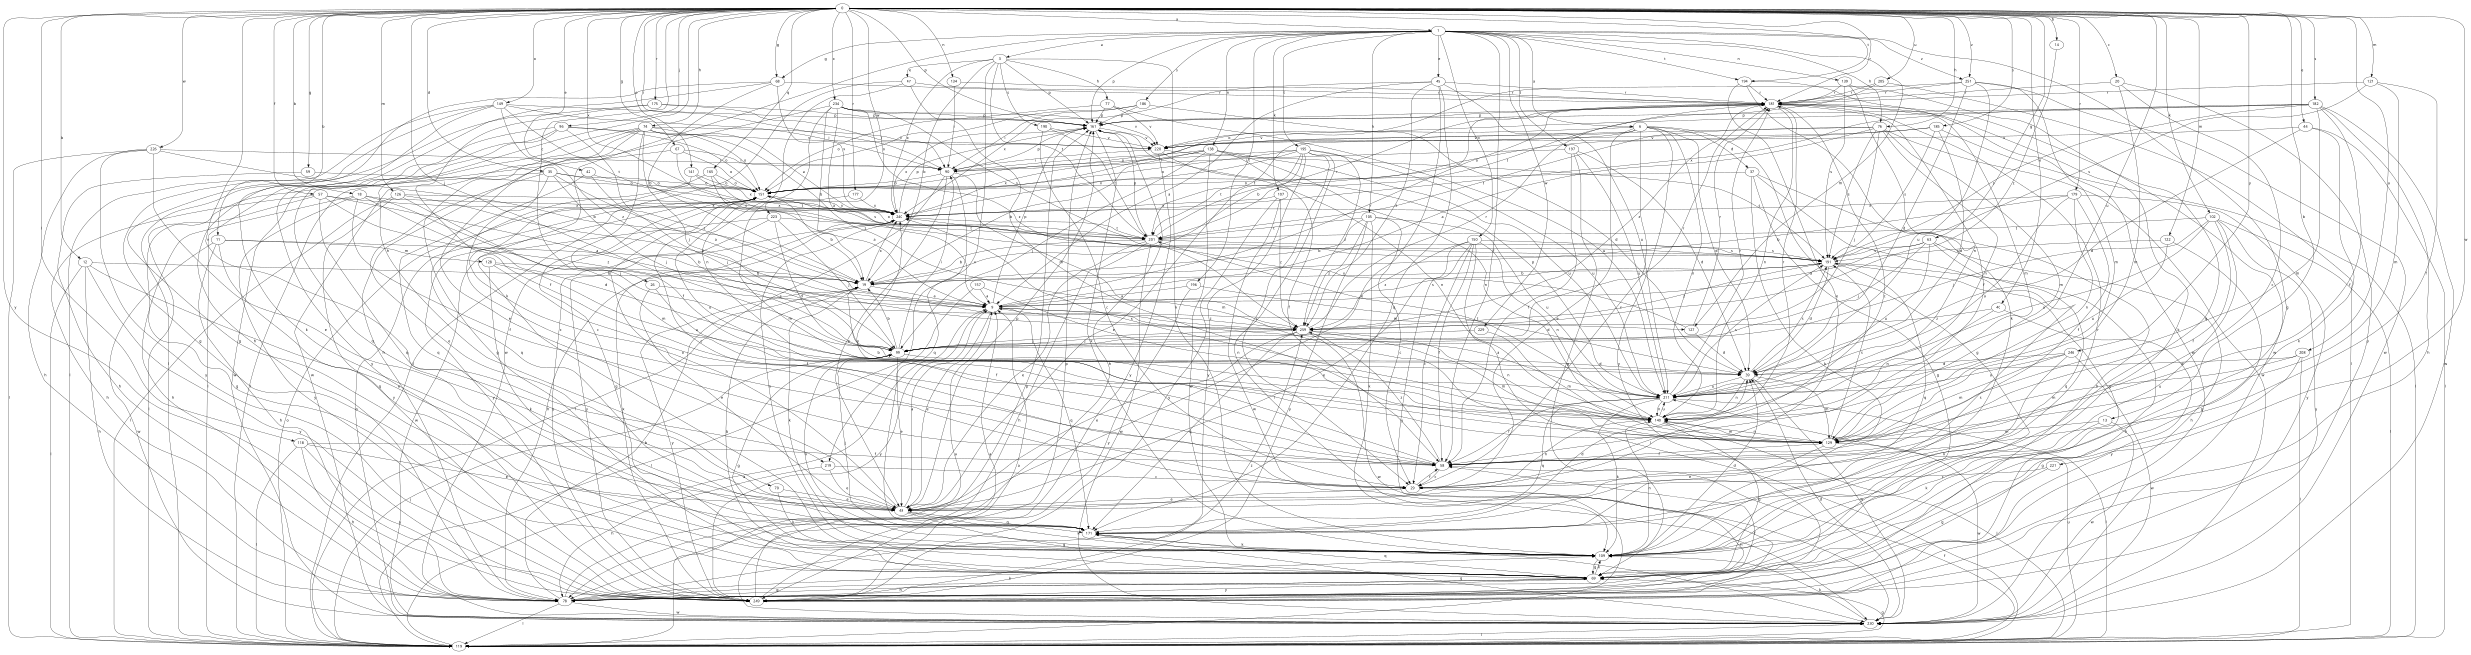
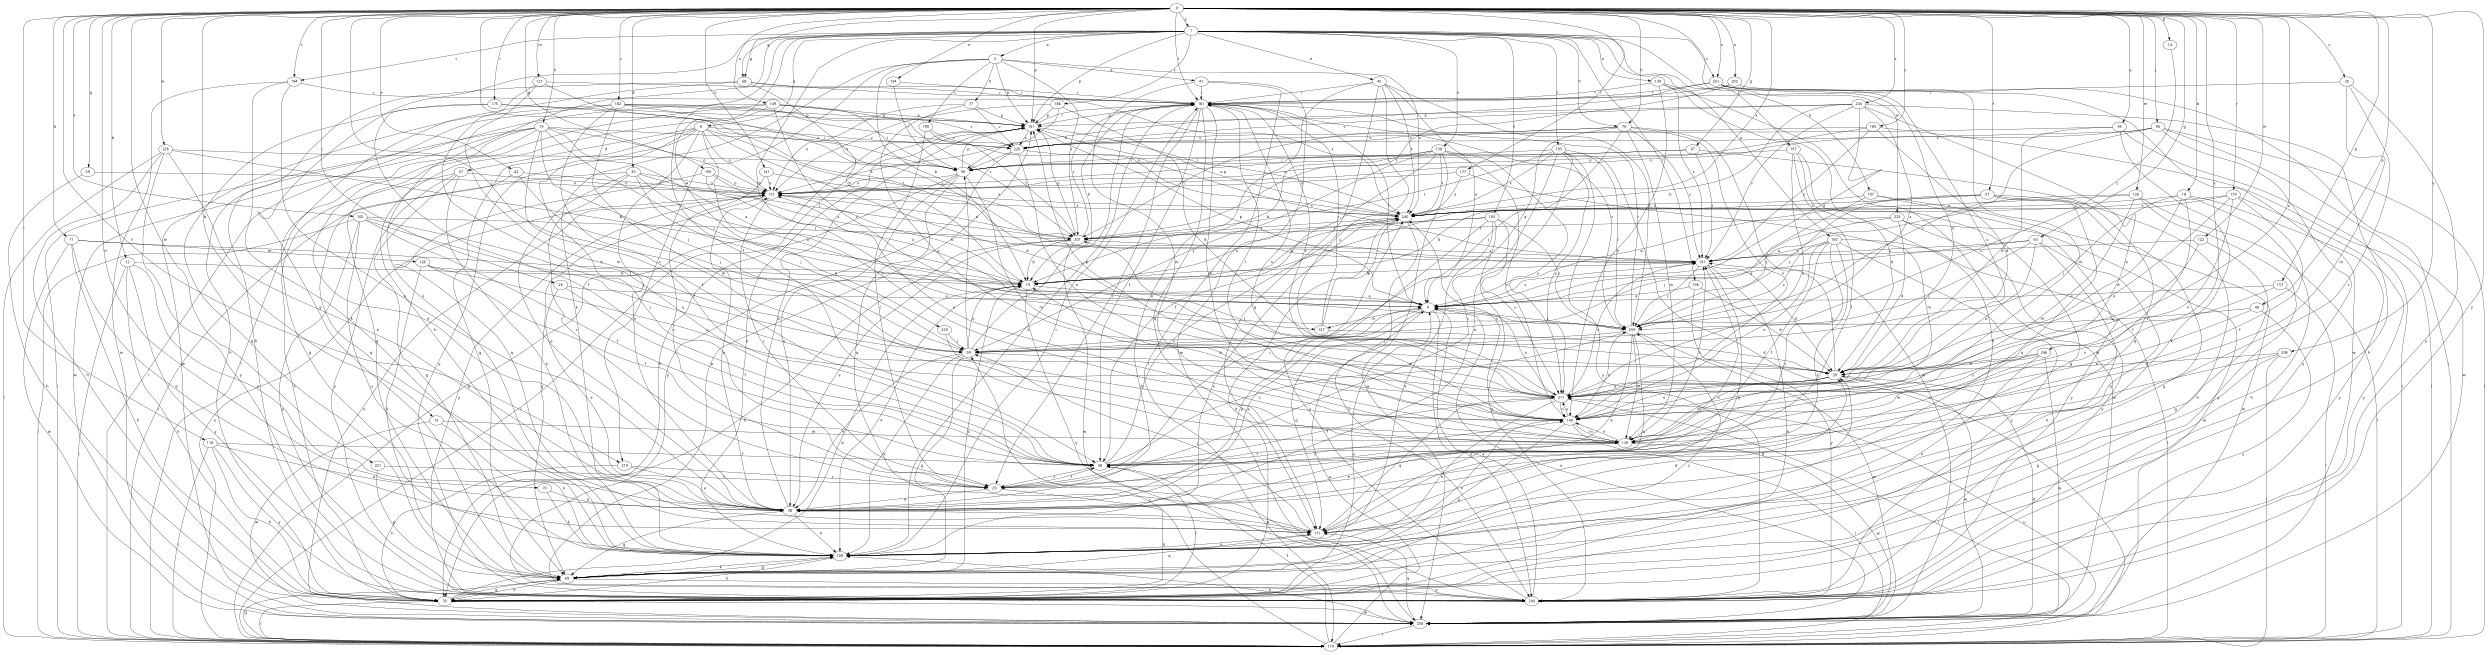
edge "0" -> "157": added, label "p"
edge "74" -> "240": now "74" -> "9"
edge "195" -> "151": now "177" -> "151"
edge "139" -> "78": added, label "h"
